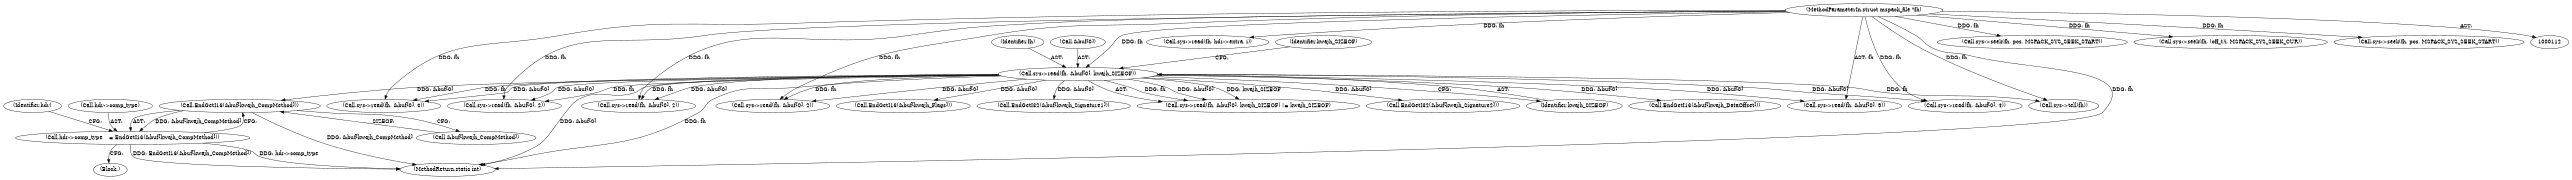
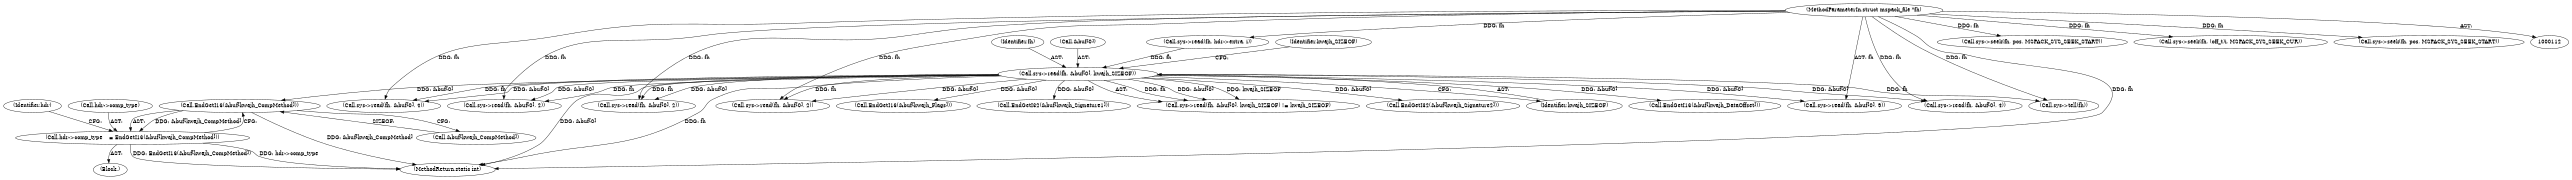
edge "(MethodParameterIn,struct mspack_file *fh)" -> "(Call,sys->read(fh, &buf[0], kwajh_SIZEOF))": now "(Call,sys->read(fh, hdr->extra, i))" -> "(Call,sys->read(fh, &buf[0], kwajh_SIZEOF))"
edge "(Call,hdr->comp_type    = EndGetI16(&buf[kwajh_CompMethod]))" -> "(Block,)": label "CFG: " -> "AST: "
